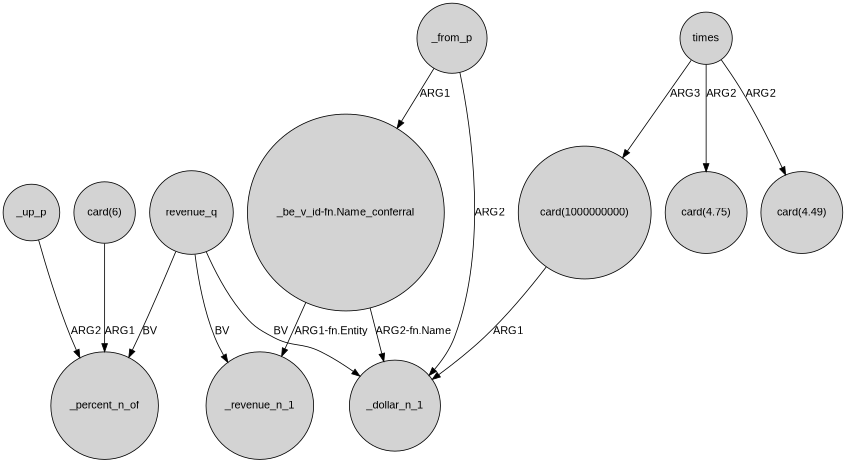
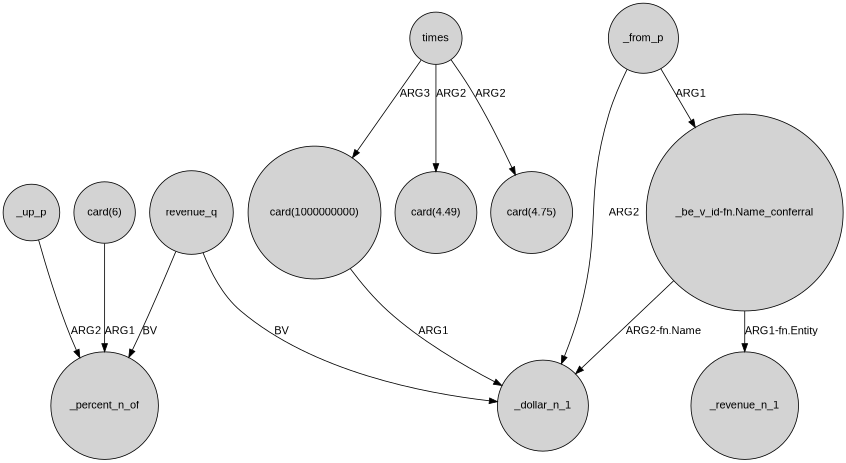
edge "revenue_q" -> "_revenue_n_1": removed, label "BV"
